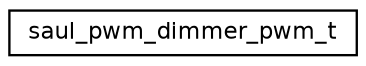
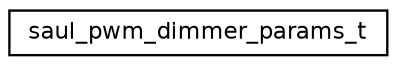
node "saul_pwm_dimmer_pwm_t": label "saul_pwm_dimmer_pwm_t" -> "saul_pwm_dimmer_params_t"
